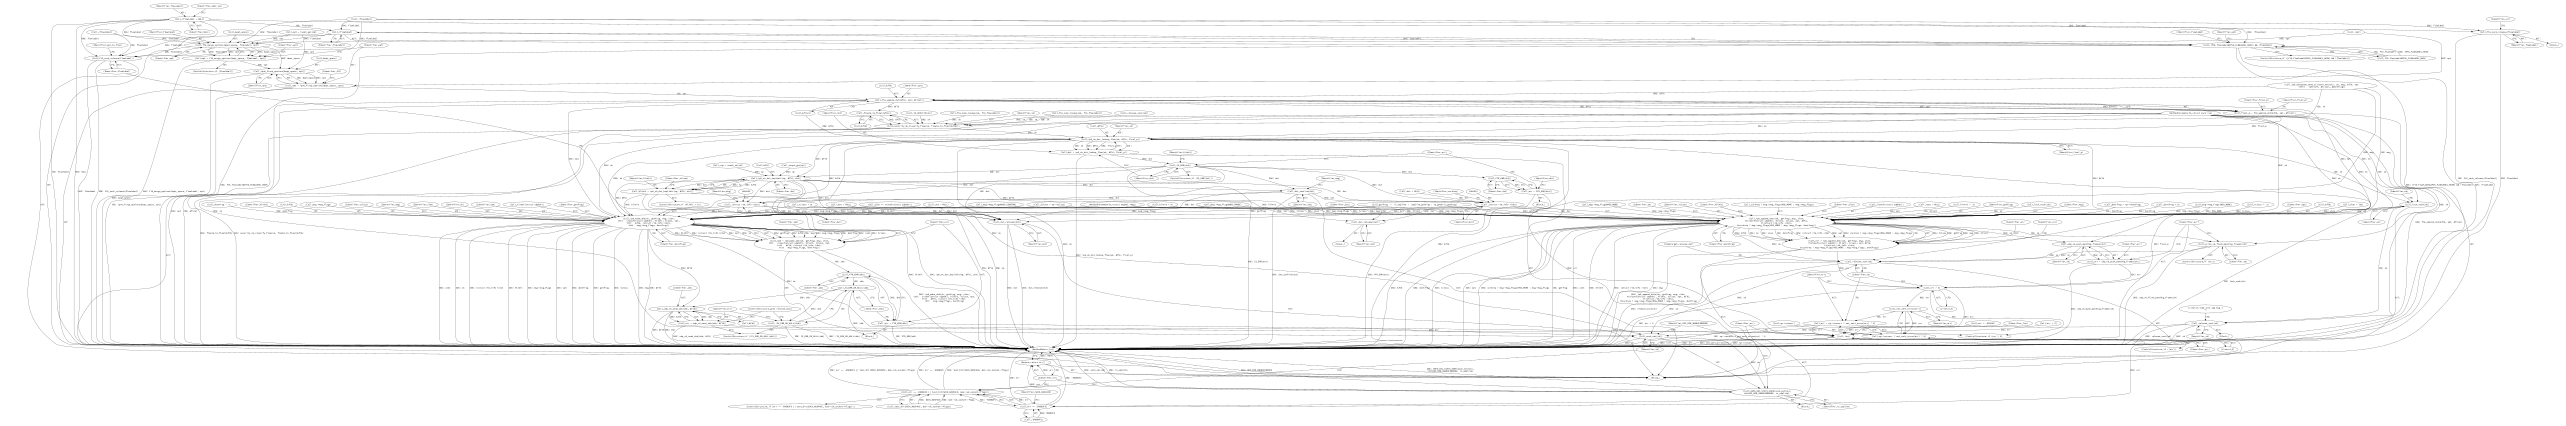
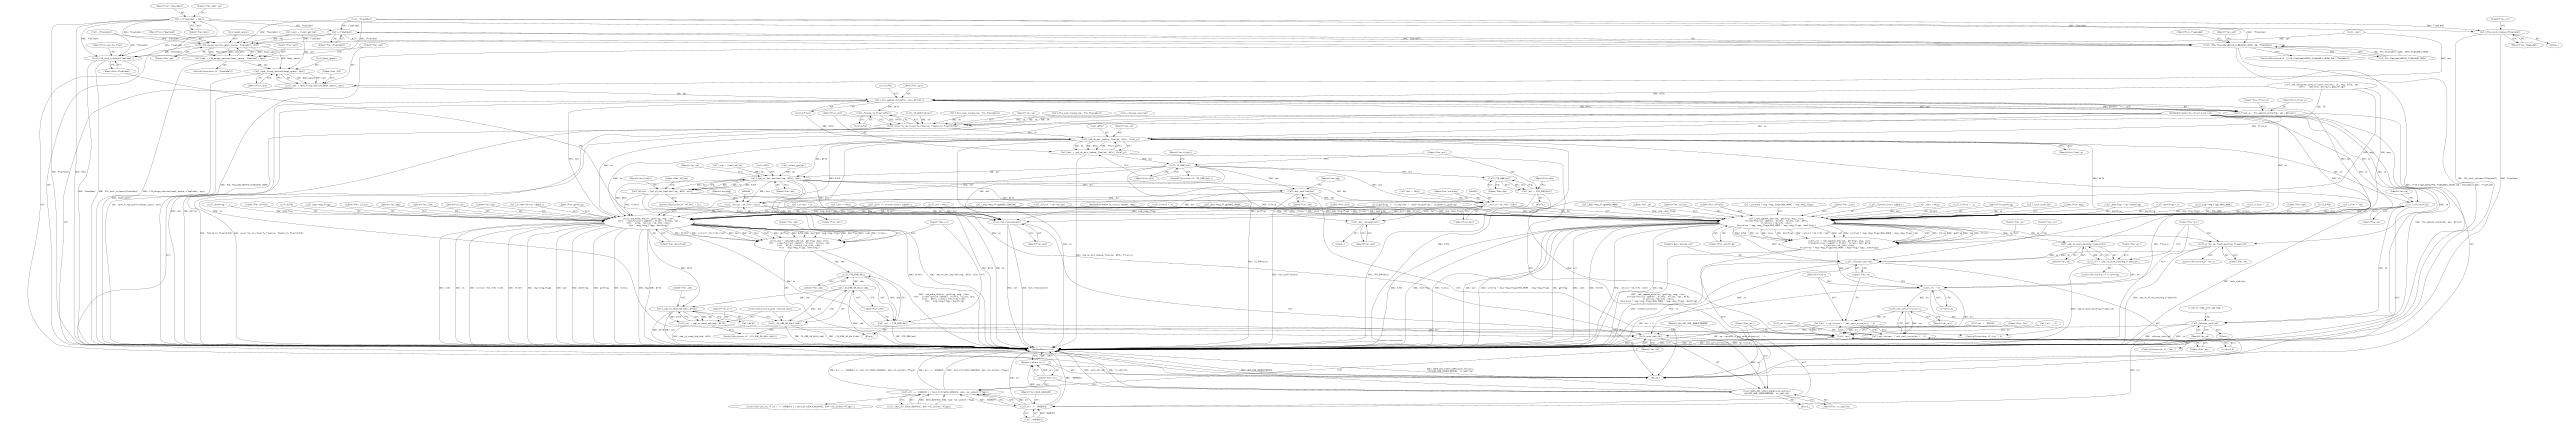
node "(Identifier,np)": added
node "(ControlStructure,if (!corkreq))": added
